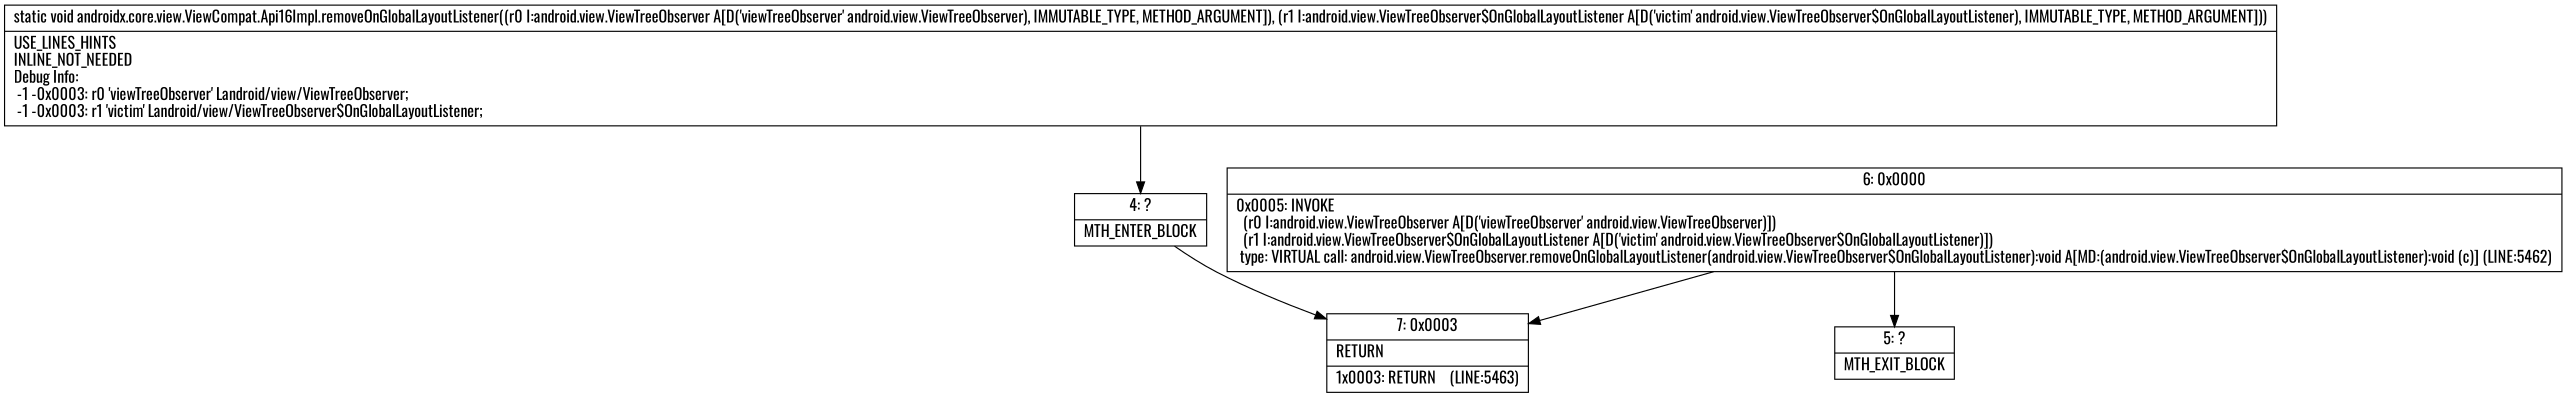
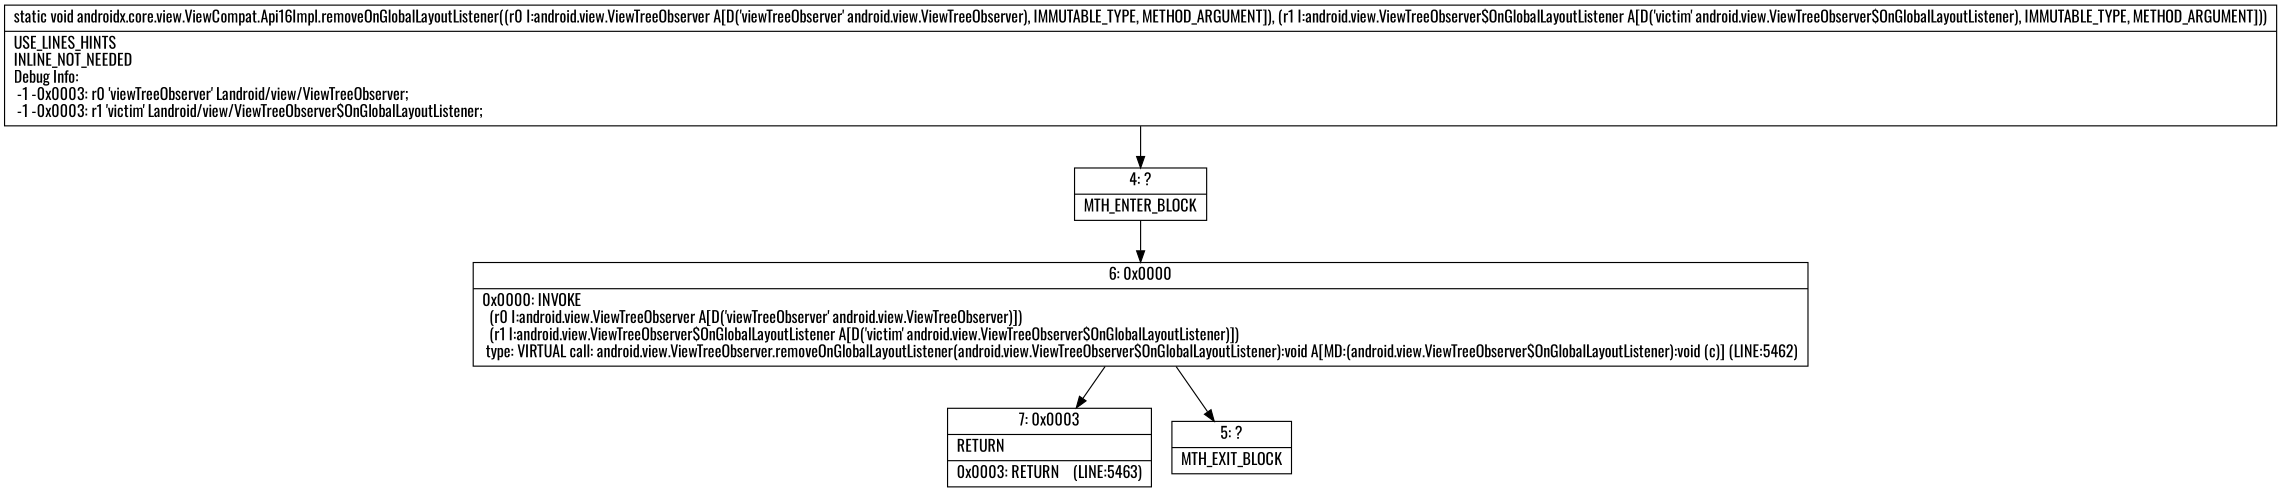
node "6: 0x0000": text "0x0005: INVOKE" -> "0x0000: INVOKE"
edge "4: ?" -> "7: 0x0003": now "4: ?" -> "6: 0x0000"
node "7: 0x0003": text "1x0003: RETURN    (LINE:5463)" -> "0x0003: RETURN    (LINE:5463)"
